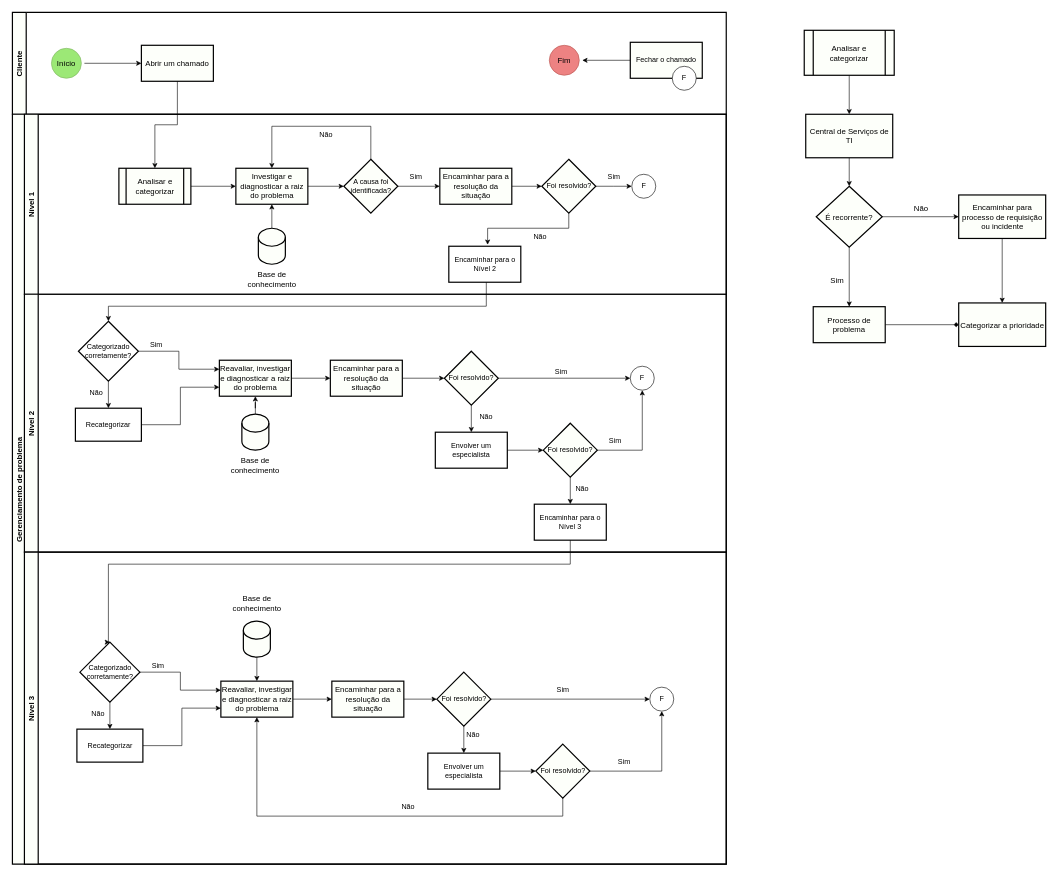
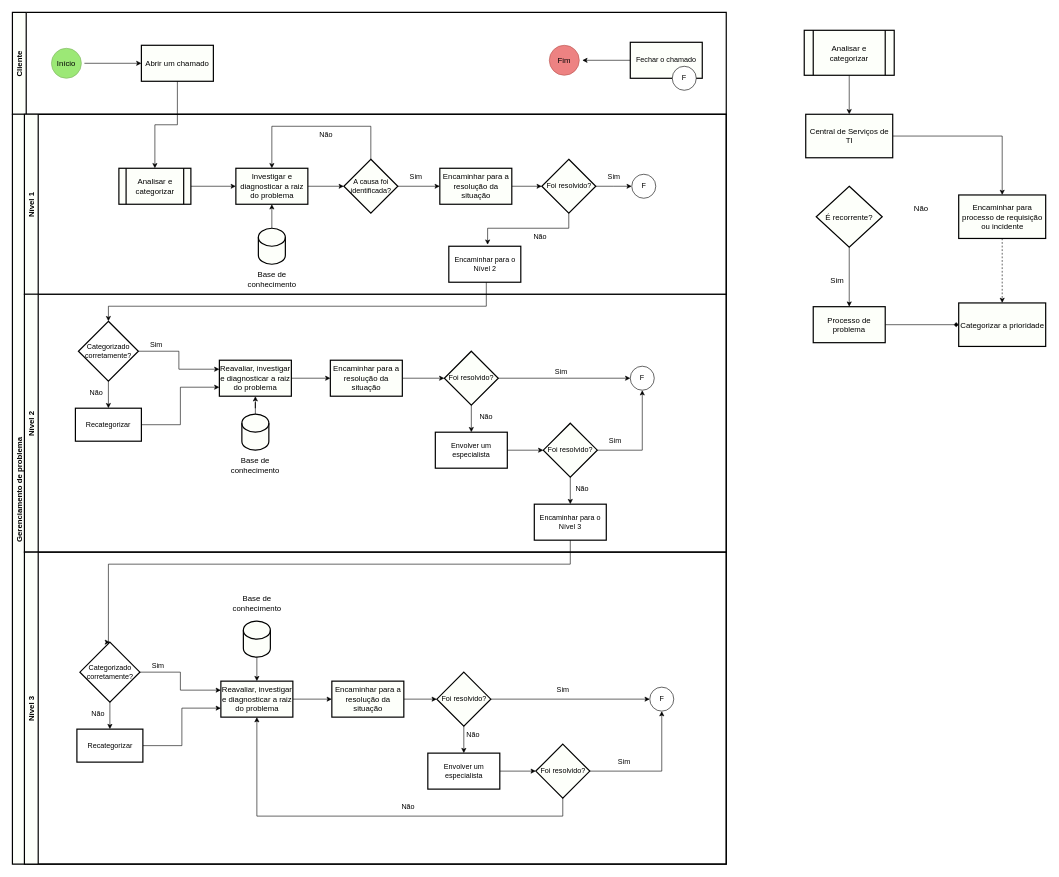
edge "Central de Serviços de TI" -> "É recorrente?": now "Central de Serviços de TI" -> "Encaminhar para processo de requisição ou incidente"
edge "É recorrente?" -> "Encaminhar para processo de requisição ou incidente": removed
edge "Encaminhar para processo de requisição ou incidente" -> "Categorizar a prioridade": style solid -> dashed
